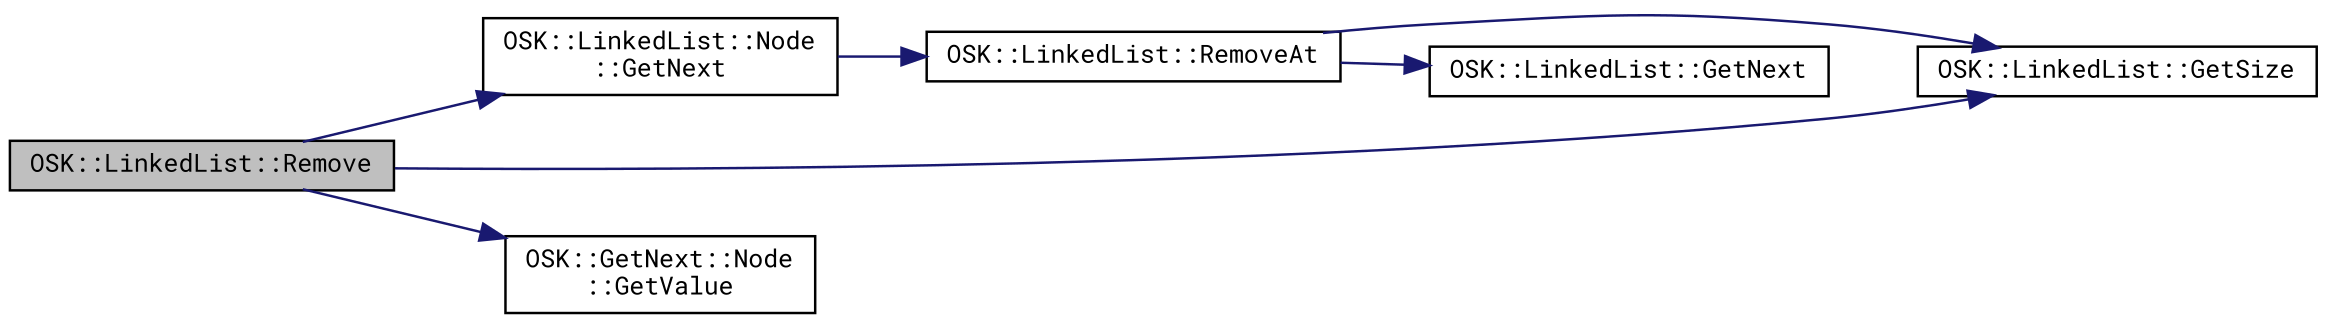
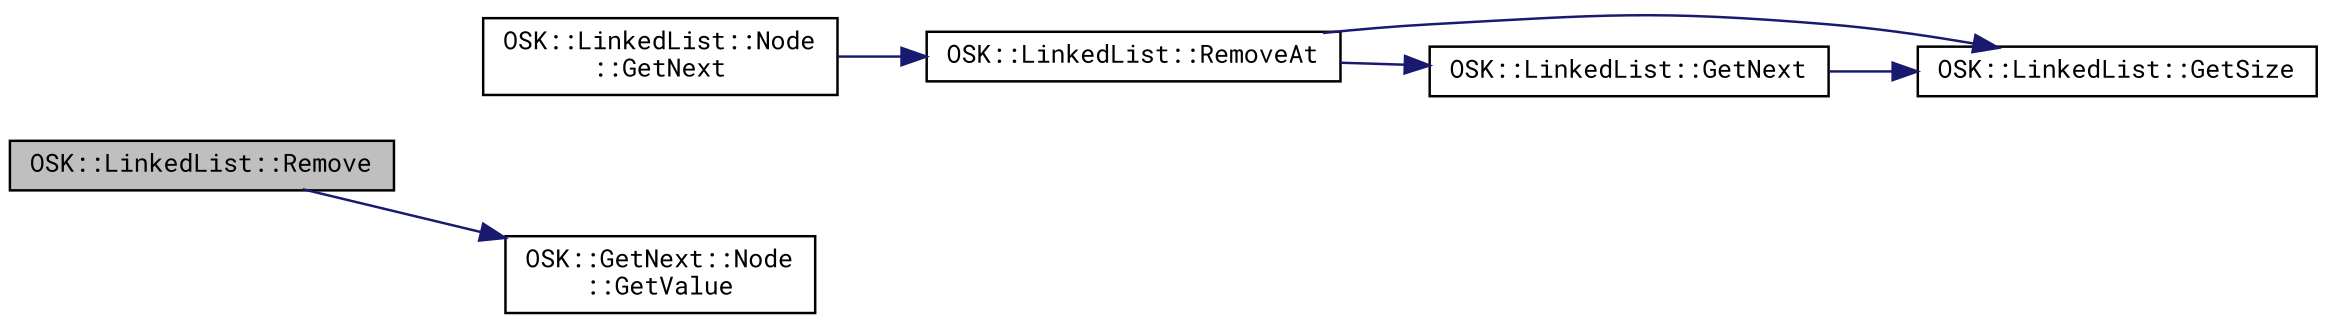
edge "OSK::LinkedList::Remove" -> "OSK::LinkedList::Node ::GetNext": removed
edge "OSK::LinkedList::Remove" -> "OSK::LinkedList::GetSize": now "OSK::LinkedList::GetNext" -> "OSK::LinkedList::GetSize"
